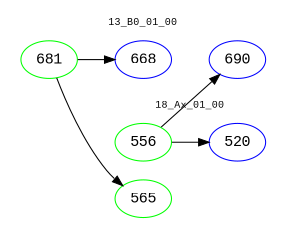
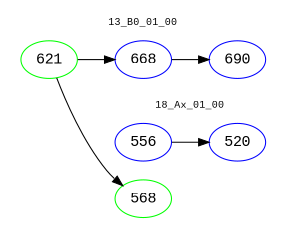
node "681": label "681" -> "621"
edge "556" -> "690": now "668" -> "690"
node "556": color green -> blue
node "565": label "565" -> "568"
